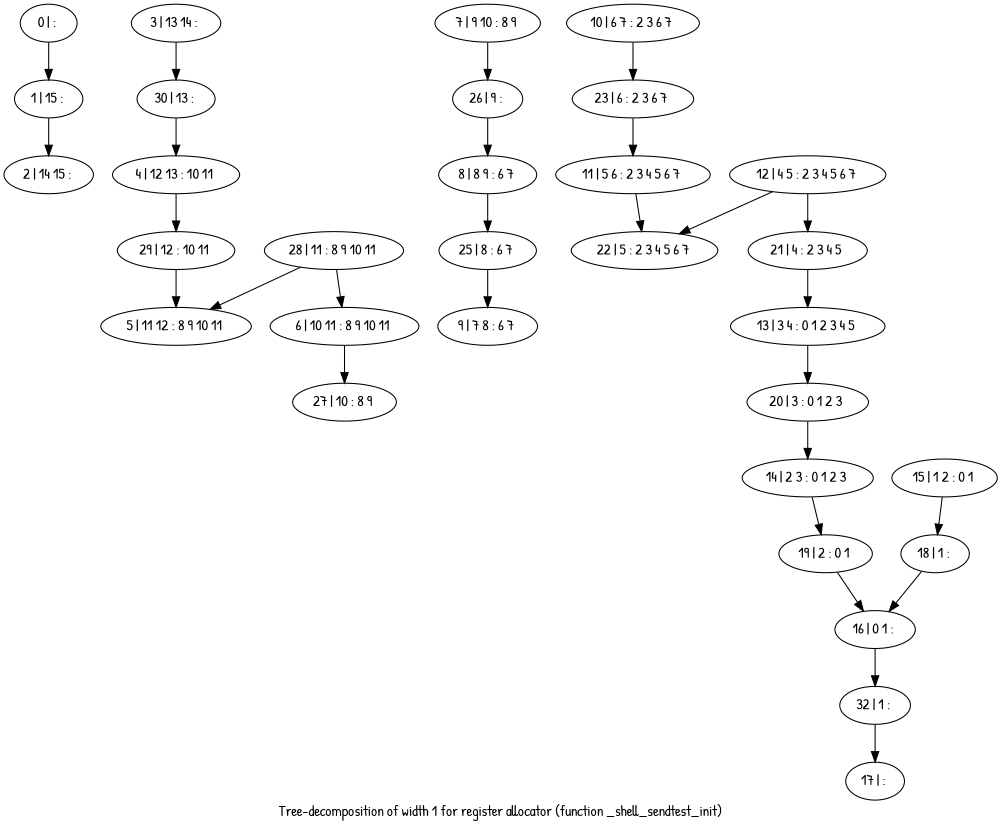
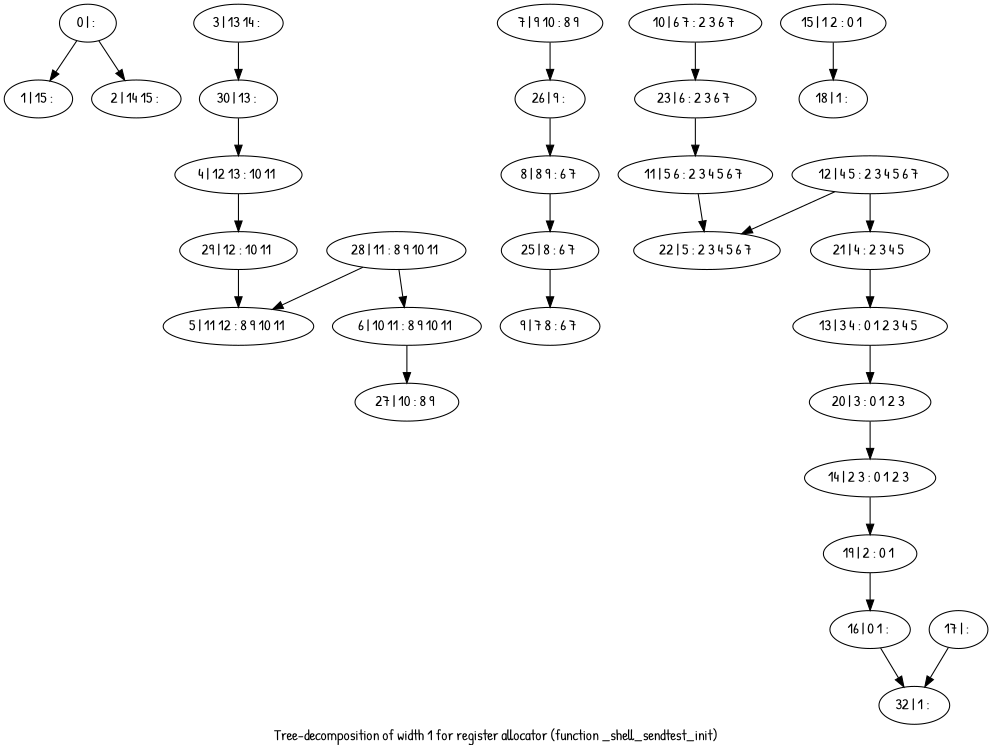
edge "1 | 15 :" -> "2 | 14 15 :": now "0 | :" -> "2 | 14 15 :"
edge "18 | 1 :" -> "16 | 0 1 :": removed
edge "32 | 1 :" -> "17 | :": reversed
